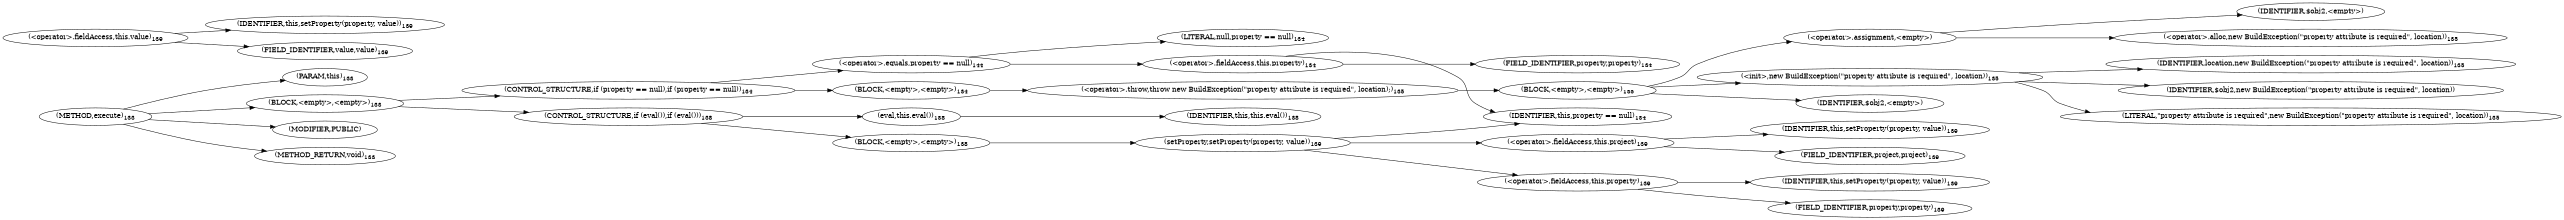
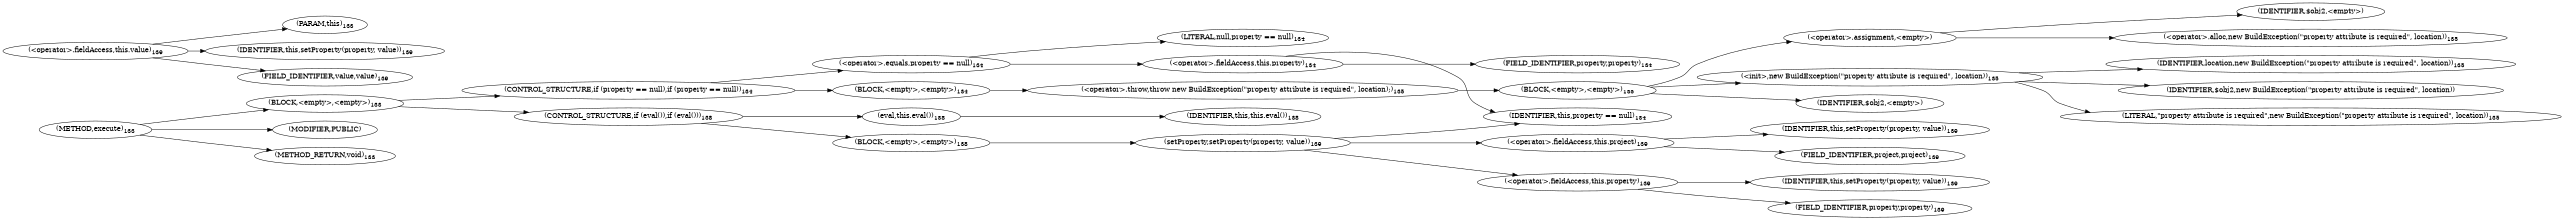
node "(<operator>.equals,property == null)": text "144" -> "134"
edge "(METHOD,execute)" -> "(PARAM,this)": now "(<operator>.fieldAccess,this.value)" -> "(PARAM,this)"
